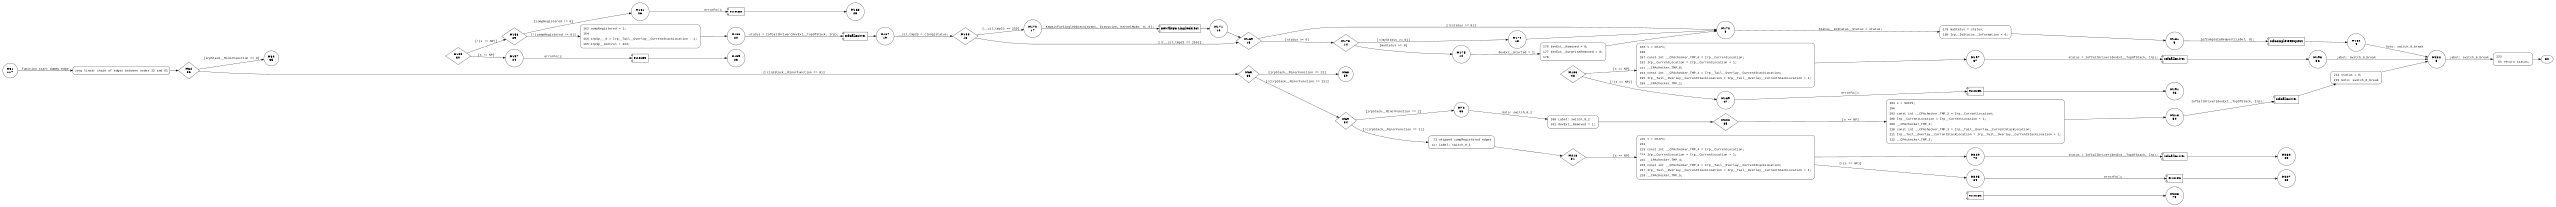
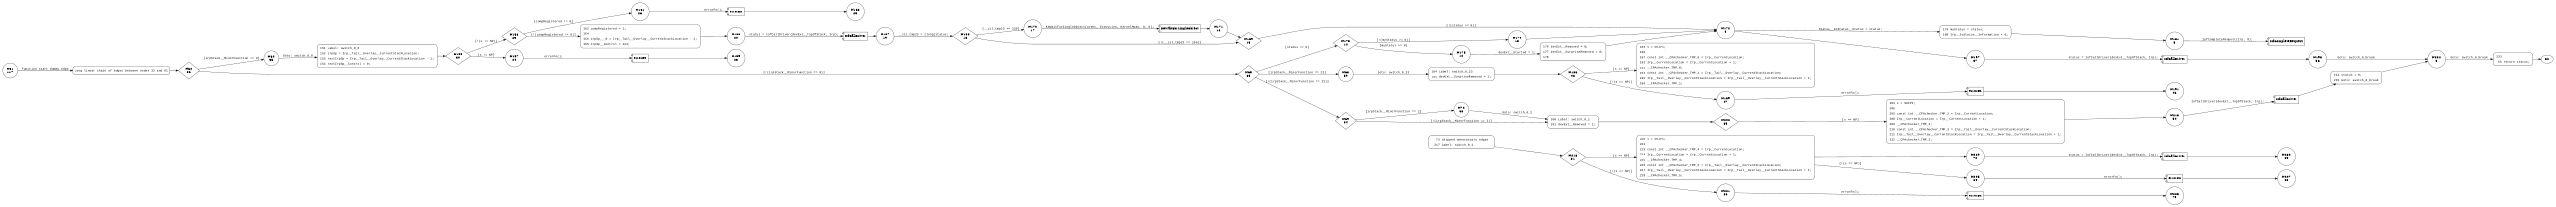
edge "N181 5" -> "IofCompleteRequest": label "IofCompleteRequest(Label, 0);" -> "IofCompleteRequest(Irp, 0);"
edge "N169 15" -> "N173 14": now "N65 85" -> "N173 14"
node "N182 4": removed
node "151": added
edge "N198 36" -> "N232 3": label "Label: switch_0_break" -> "Goto: switch_0_break"
edge "N232 3" -> "233": label "Label: switch_0_break" -> "Goto: switch_0_break"
edge "188" -> "N197 37": now "N172 8" -> "N197 37"
node "184": added
edge "N69 84" -> "73": now "N69 84" -> "200"
node "73": text "skipped compRegistered edges" -> "skipped unnecessary edges"
node "N221 80": added
